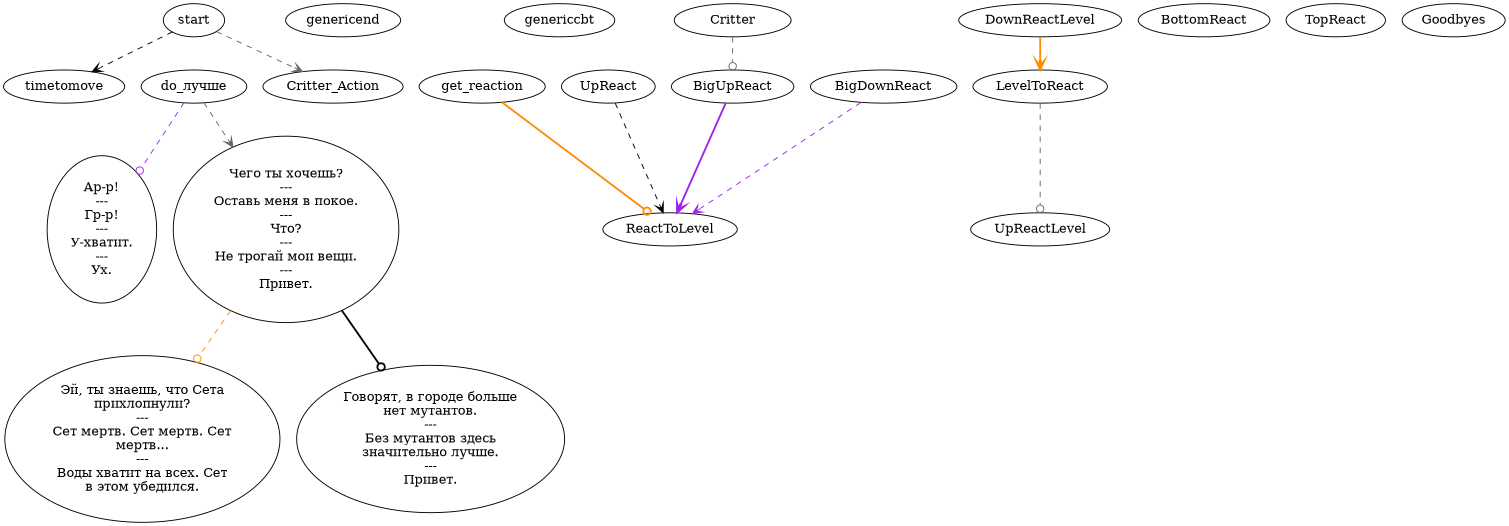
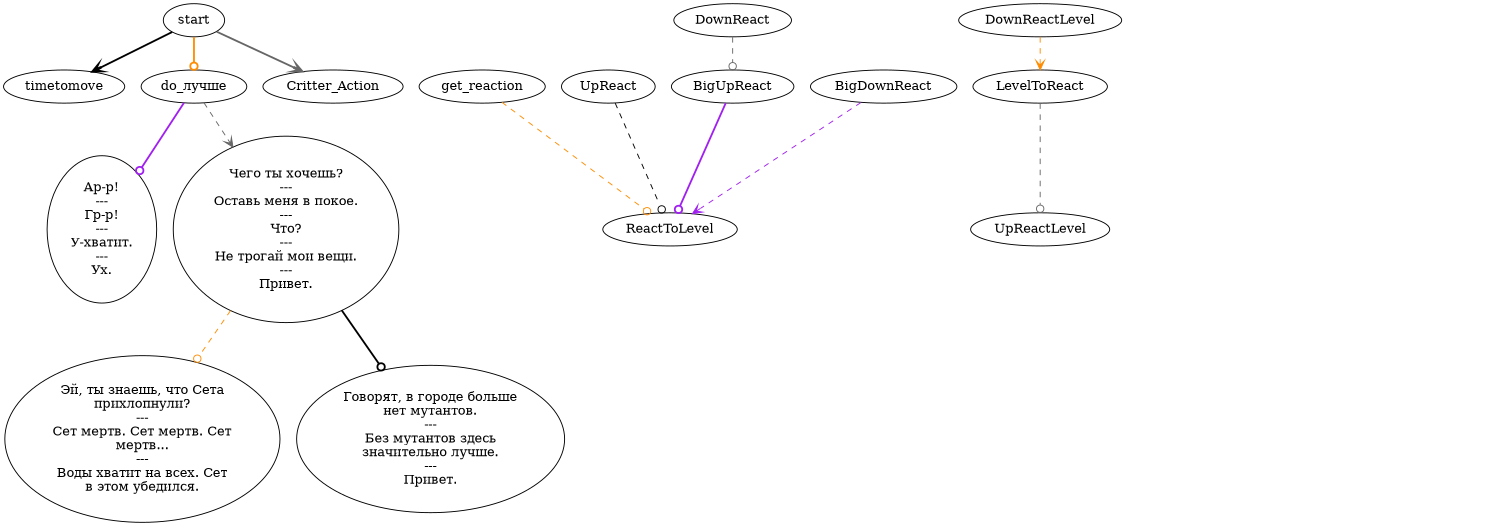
node "genericend": removed
node "genericcbt": removed
node "Critter": label "Critter" -> "DownReact"
node "BottomReact": removed
node "TopReact": removed
node "Goodbyes": removed
edge "DownReactLevel" -> "LevelToReact": style bold -> dashed
edge "start" -> "timetomove": style dashed -> bold
edge "start" -> "do_лучше": added
edge "start" -> "Critter_Action": style dashed -> bold
edge "do_лучше" -> "Ар-р! --- Гр-р! --- У-хватит. --- Ух.": style dashed -> bold
edge "UpReact" -> "ReactToLevel": arrowhead vee -> odot
edge "BigUpReact" -> "ReactToLevel": arrowhead vee -> odot
edge "get_reaction" -> "ReactToLevel": style bold -> dashed
